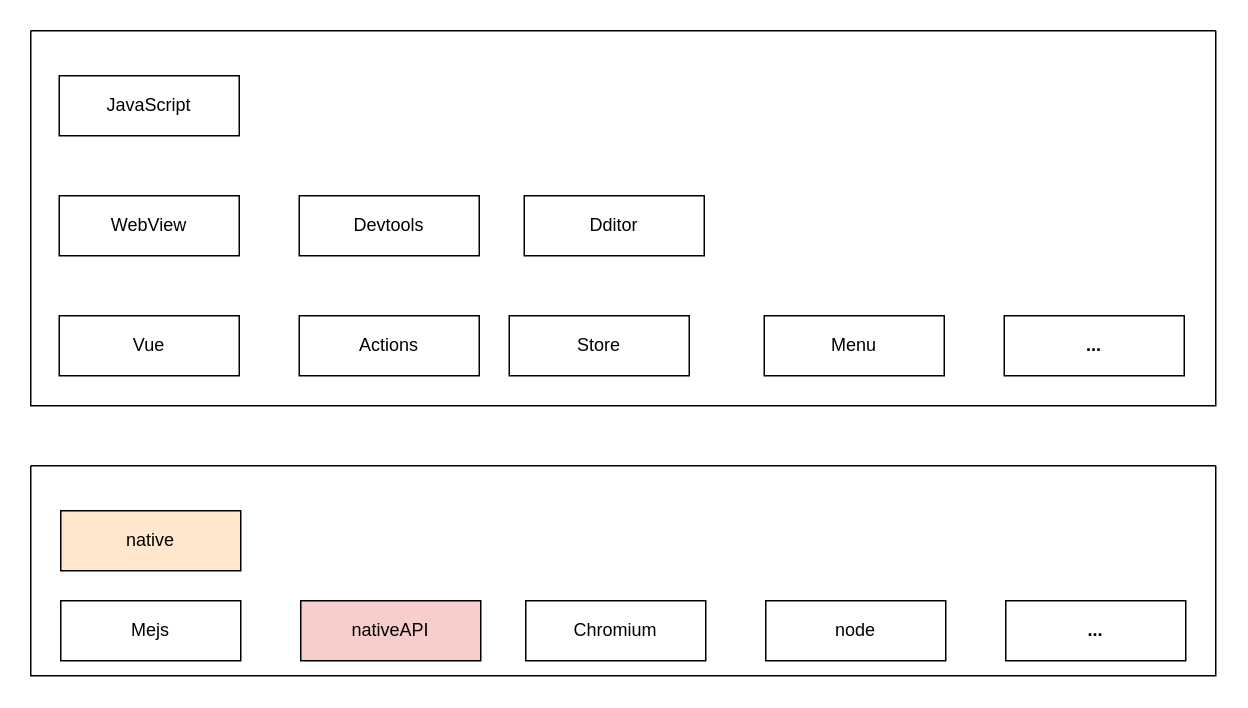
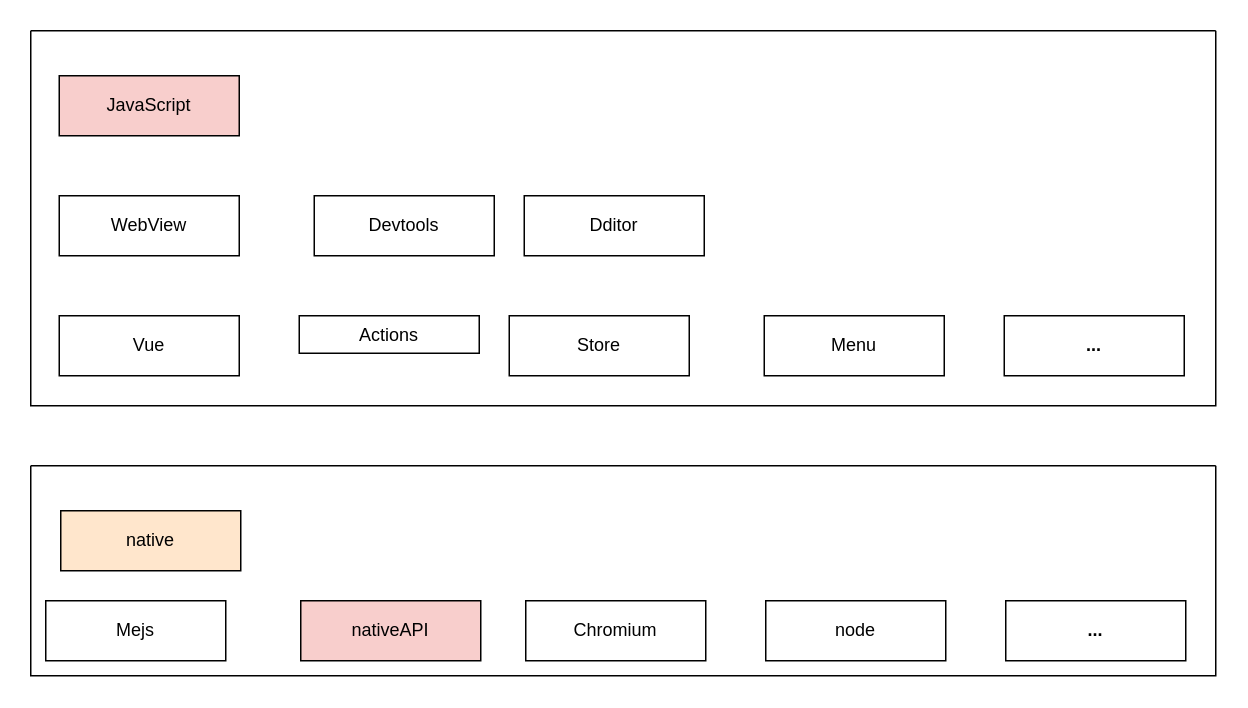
node "JavaScript": fillcolor #ffffff -> #f8cecc
node "Devtools": moved (389, 226) -> (404, 226)
node "Actions": size 180x60 -> 180x38
node "Mejs": moved (151, 631) -> (136, 631)
